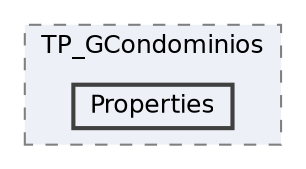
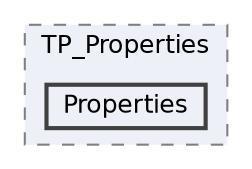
cluster "TP_GCondominios": label "TP_GCondominios" -> "TP_Properties"
